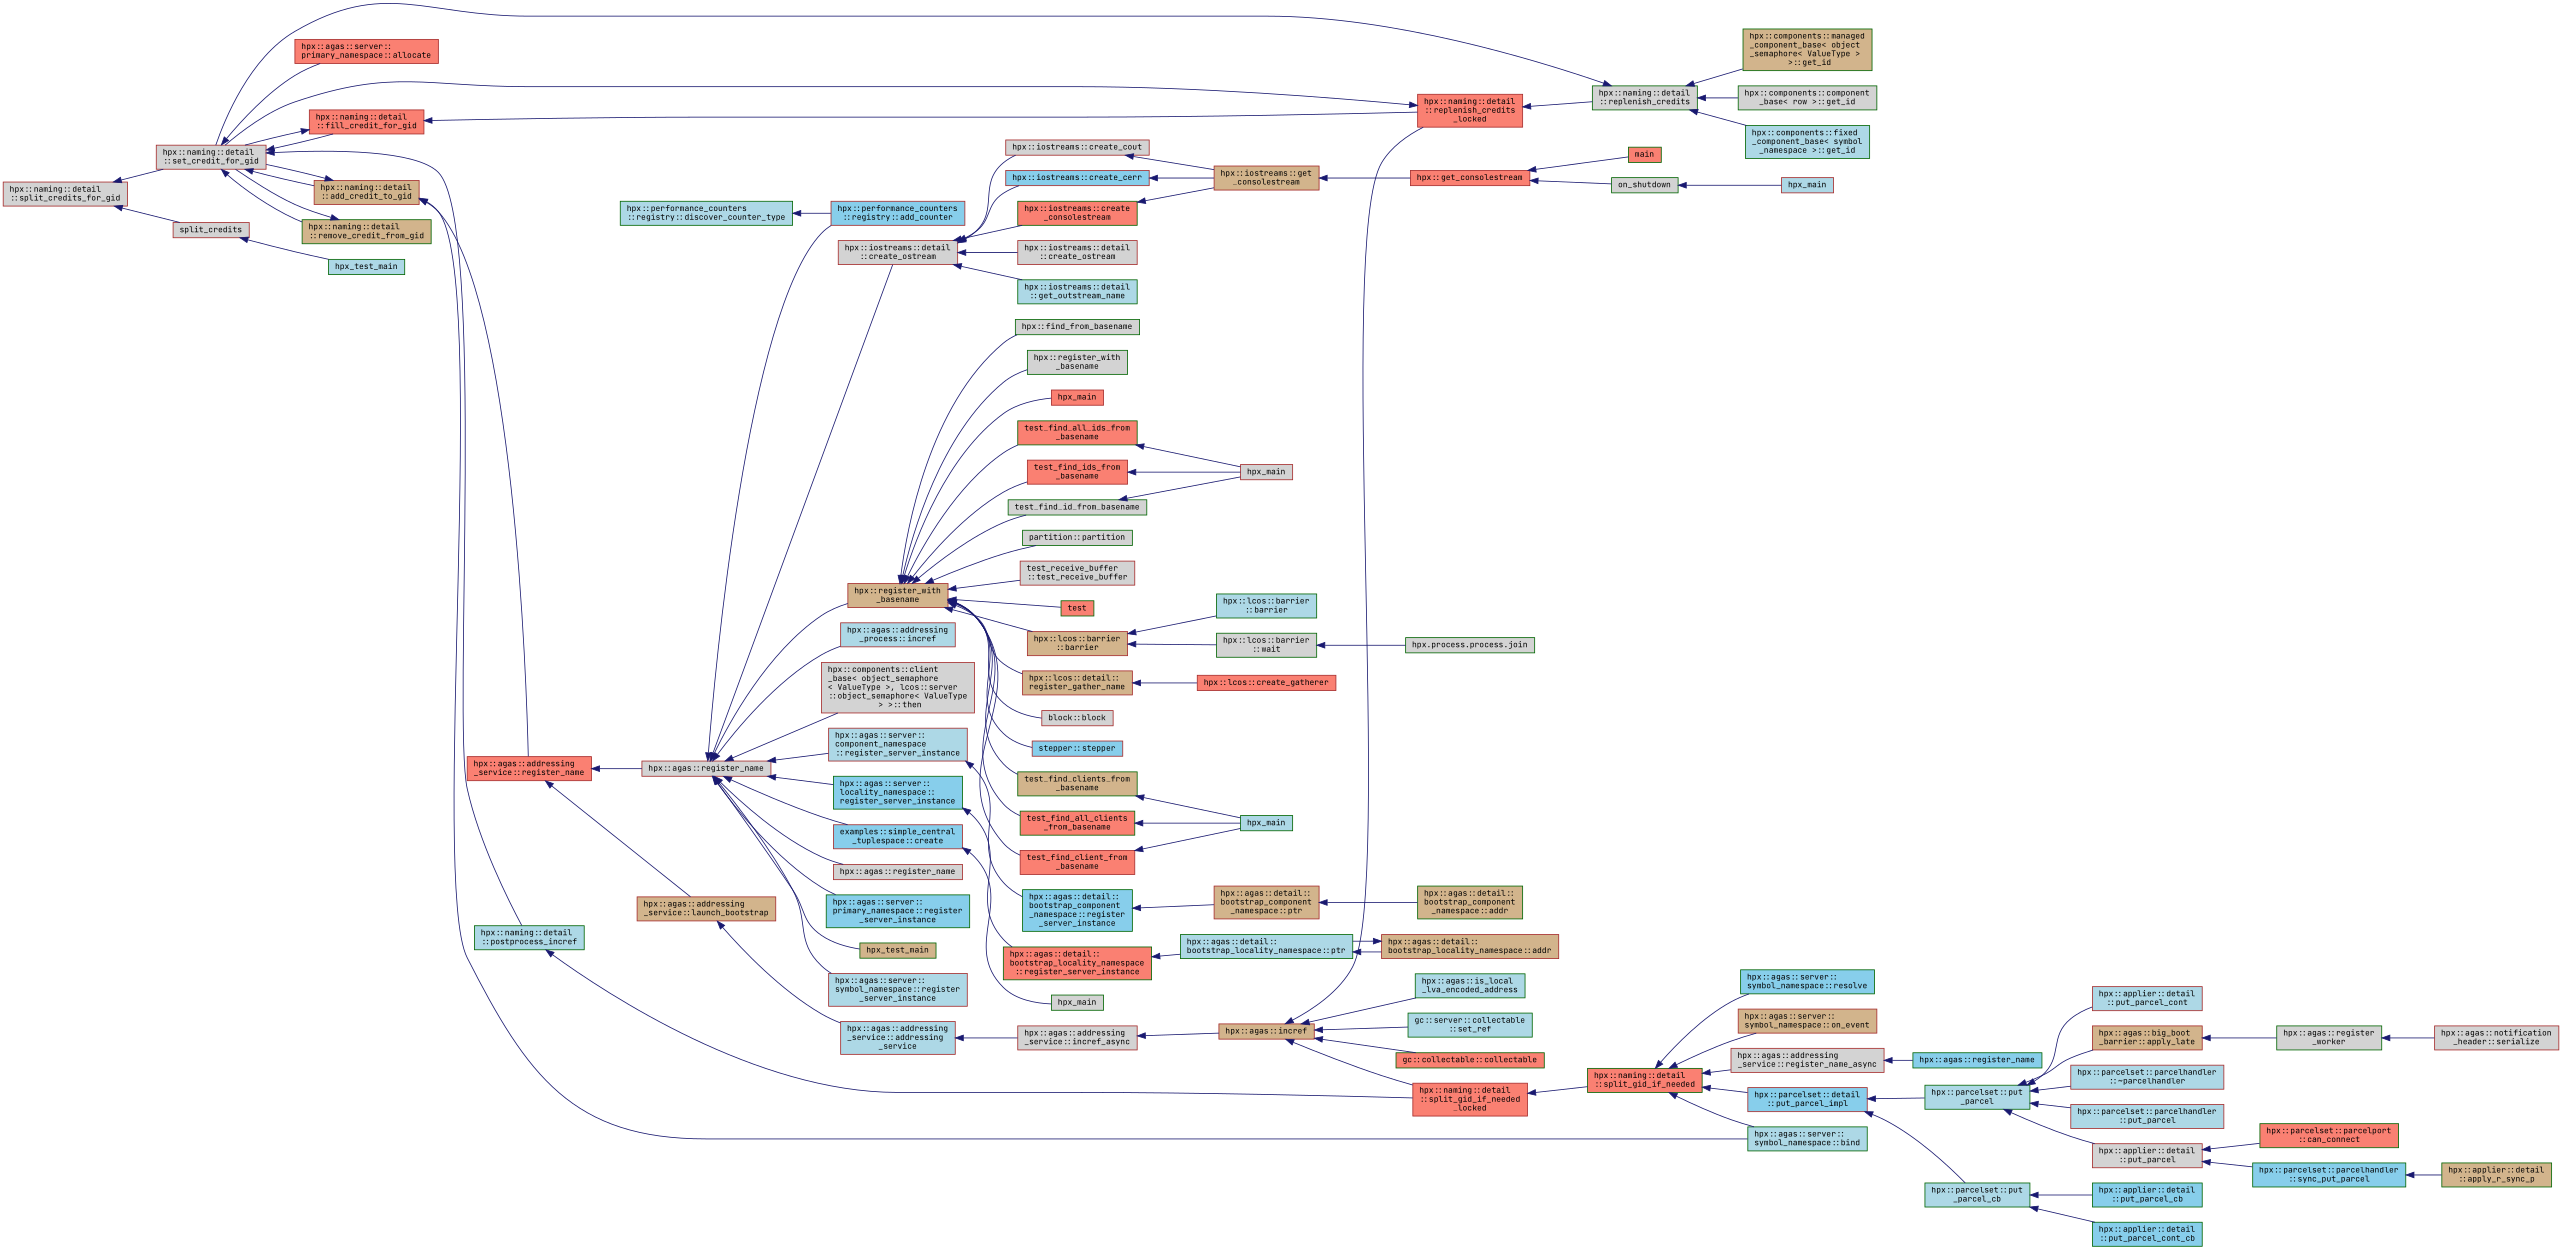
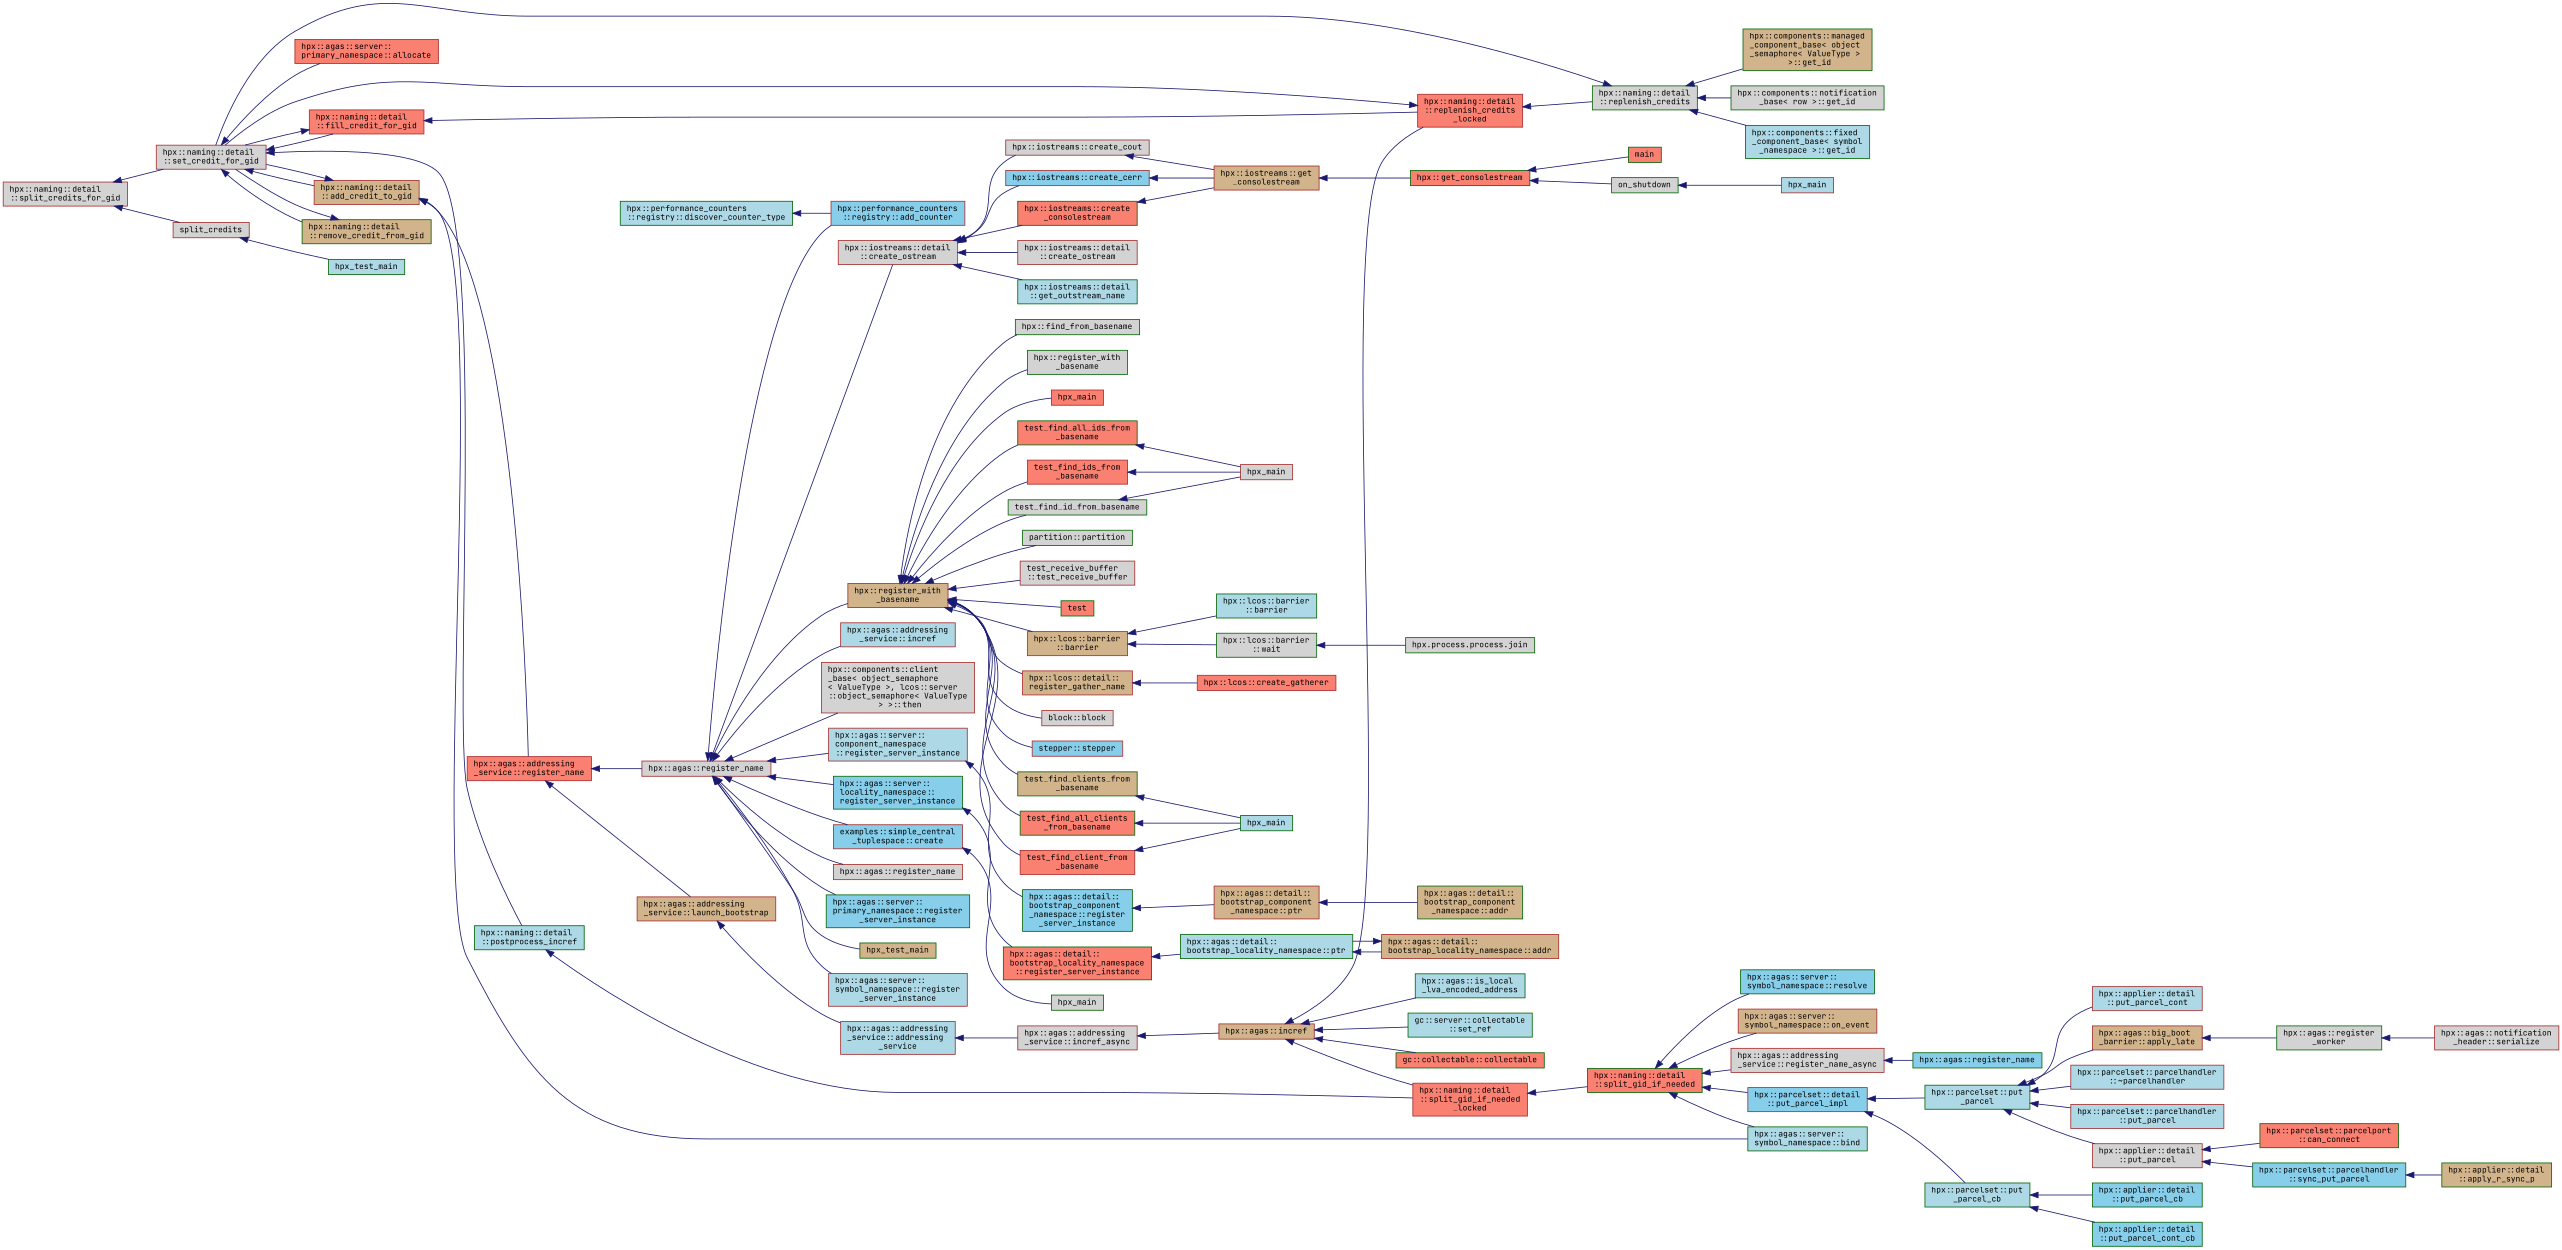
node "hpx::components::component _base< row >::get_id": label "hpx::components::component _base< row >::get_id" -> "hpx::components::notification _base< row >::get_id"
node "hpx::get_consolestream": color brown -> darkgreen
node "hpx::agas::addressing _process::incref": label "hpx::agas::addressing _process::incref" -> "hpx::agas::addressing _service::incref"
